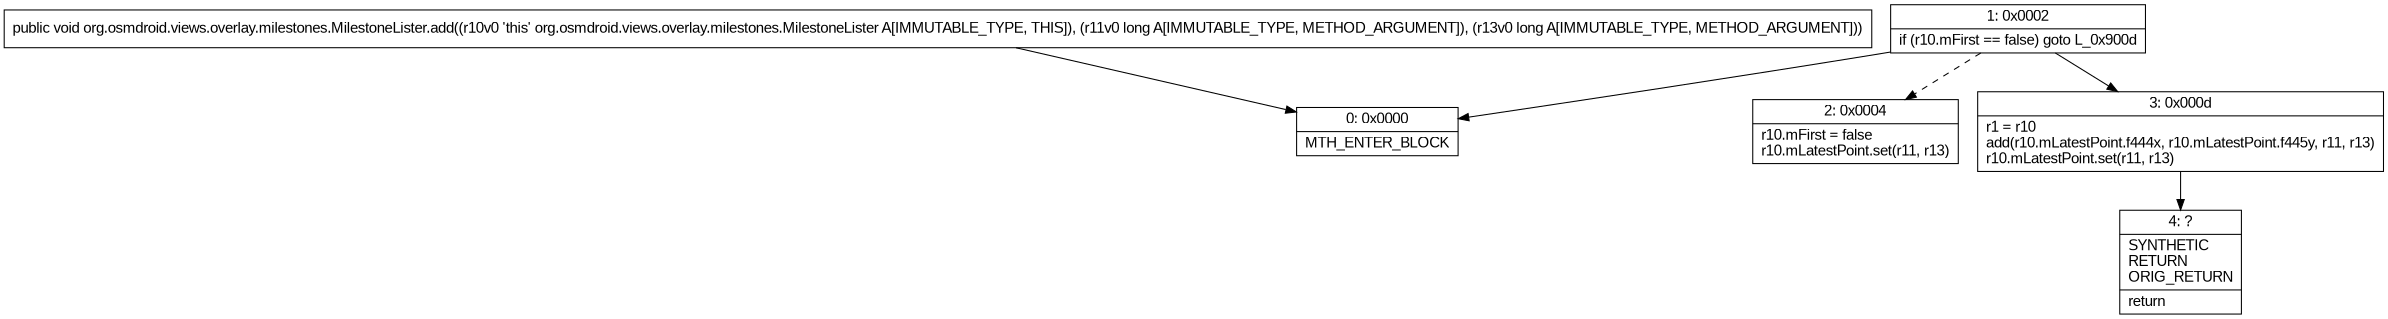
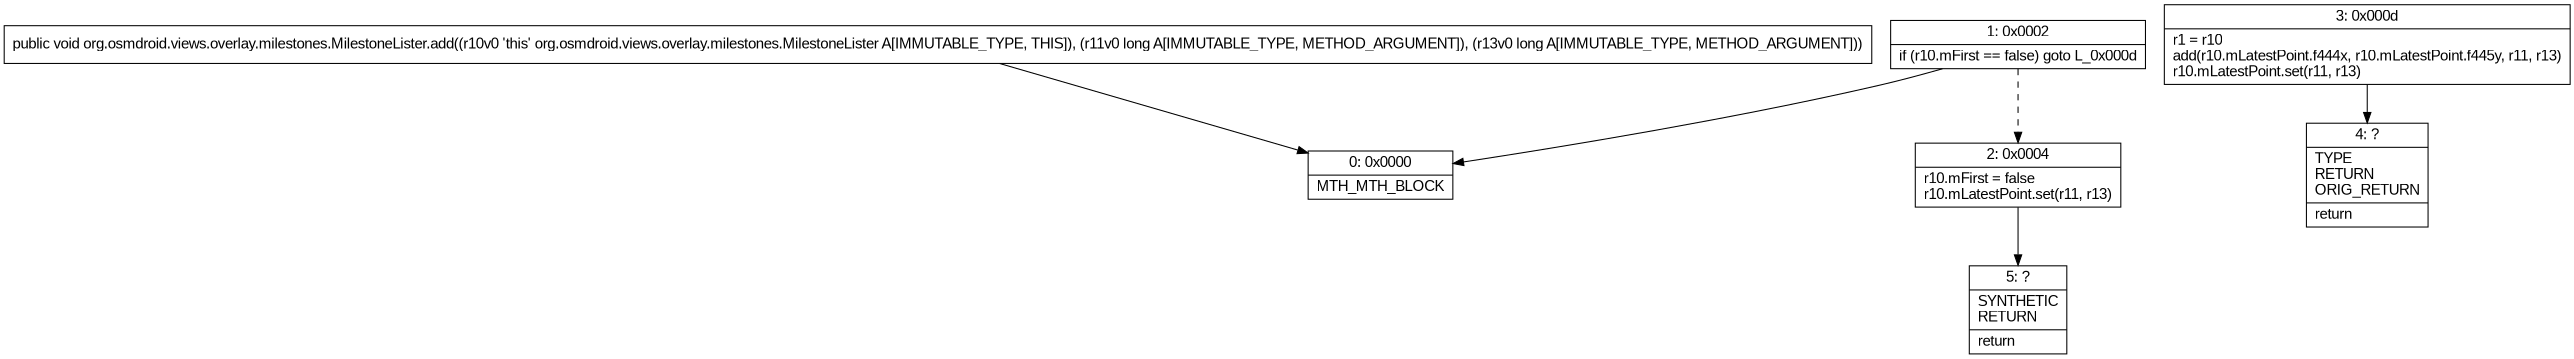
node "1: 0x0002": text "if (r10.mFirst == false) goto L_0x900d" -> "if (r10.mFirst == false) goto L_0x000d"
edge "1: 0x0002" -> "3: 0x000d": removed
node "0: 0x0000": text "MTH_ENTER_BLOCK" -> "MTH_MTH_BLOCK"
node "4: ?": text "SYNTHETIC" -> "TYPE"
node "5: ?": added
